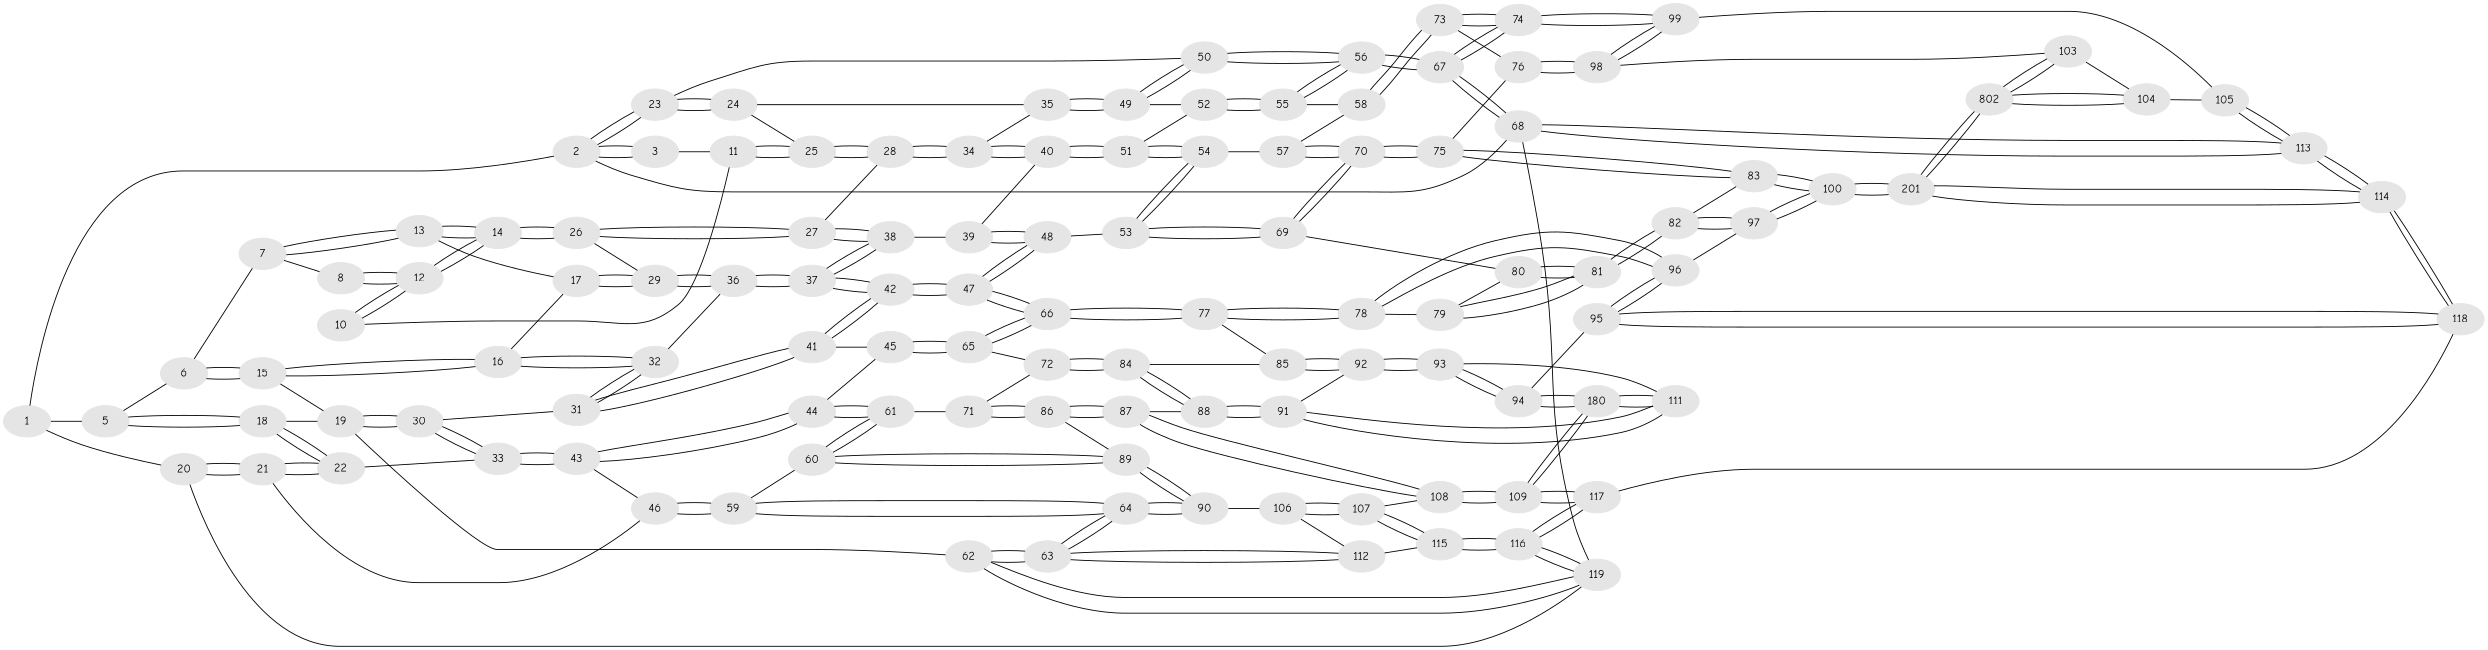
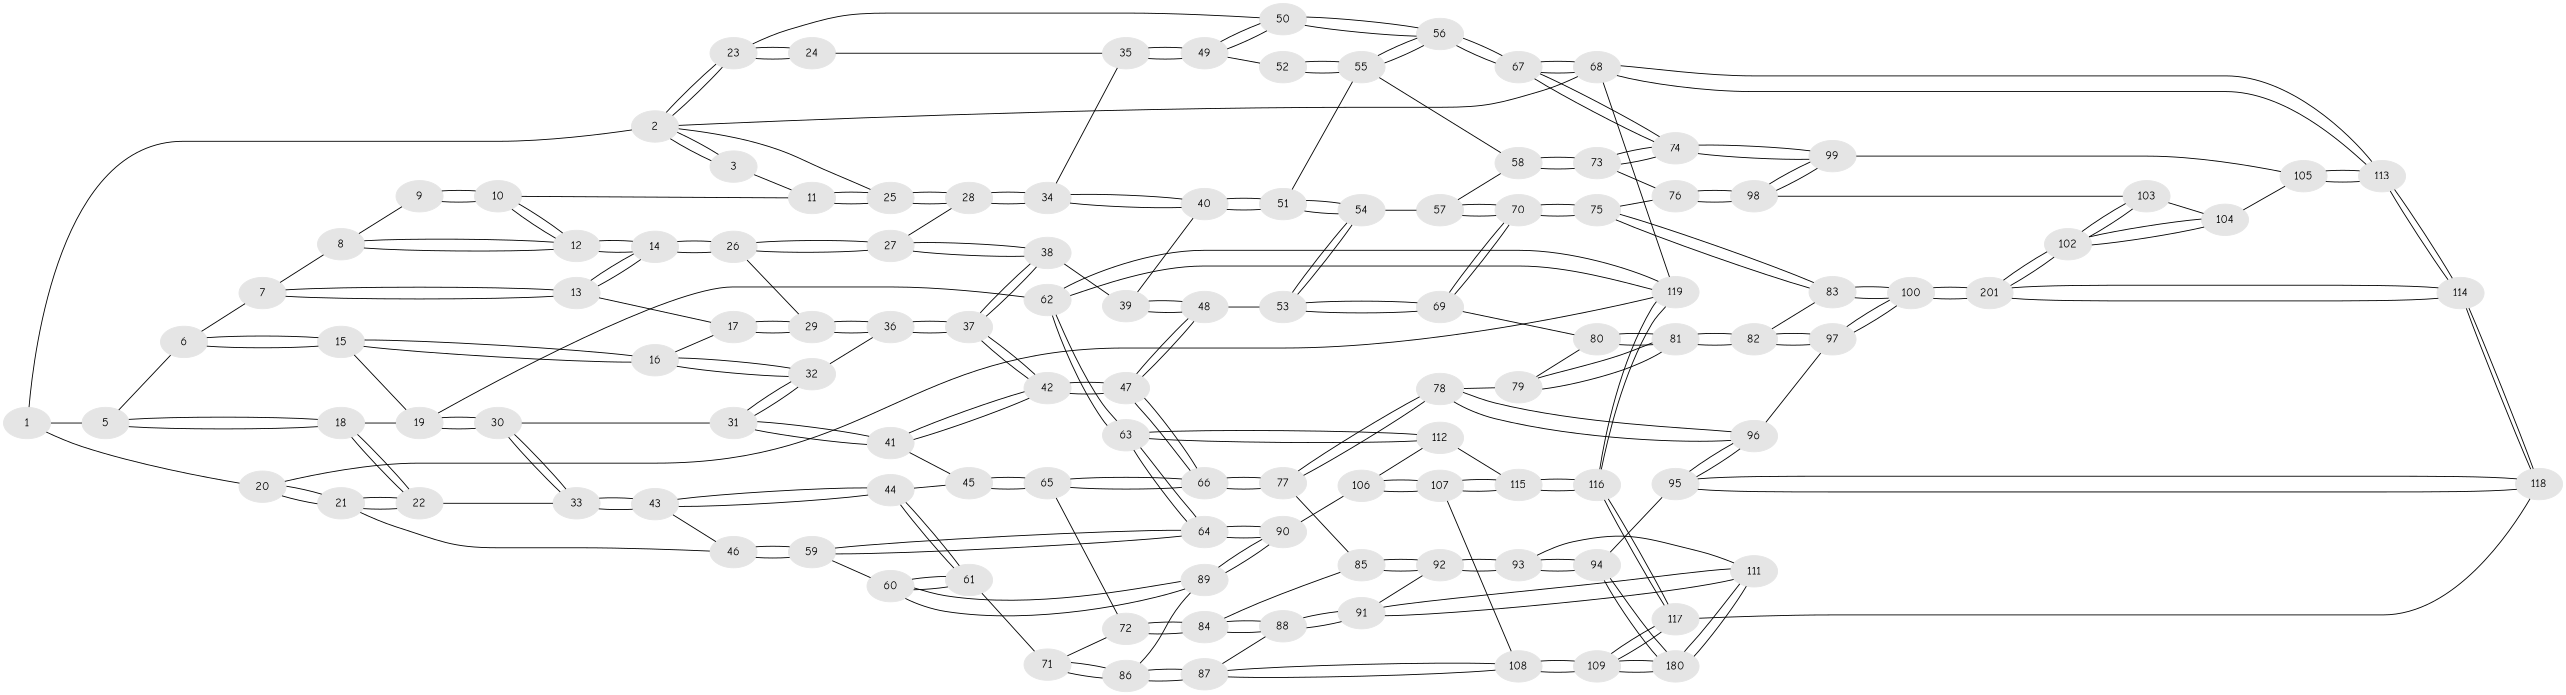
node "802": label "802" -> "102"
edge "24" -- "25": now "2" -- "25"
edge "52" -- "51": now "55" -- "51"
node "9": added
